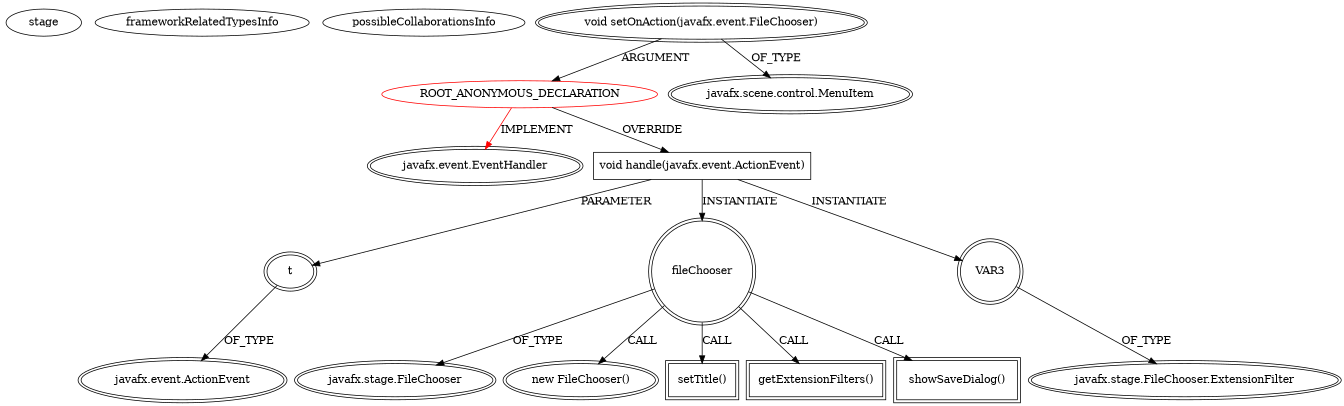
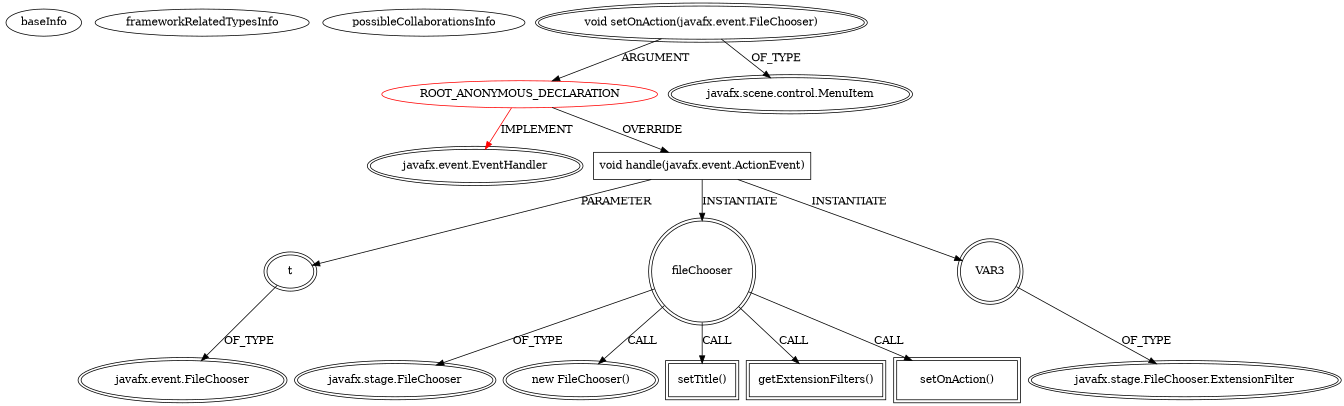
node "stage": label "stage" -> "baseInfo"
node "javafx.event.ActionEvent": label "javafx.event.ActionEvent" -> "javafx.event.FileChooser"
node "showSaveDialog()": label "showSaveDialog()" -> "setOnAction()"
